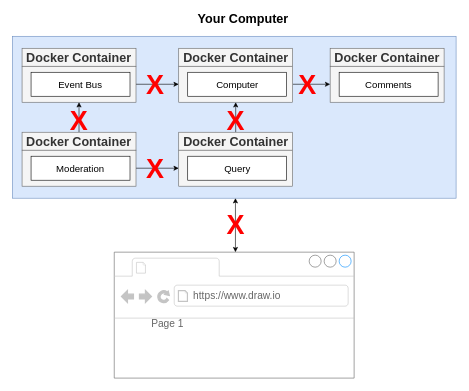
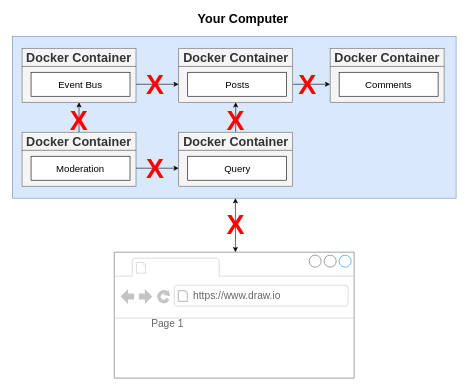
node "Computer": label "Computer" -> "Posts"
